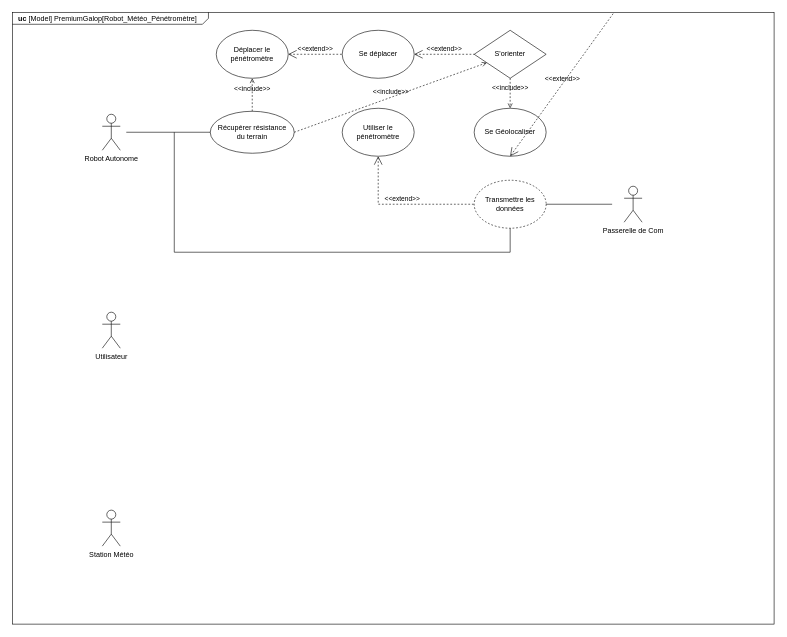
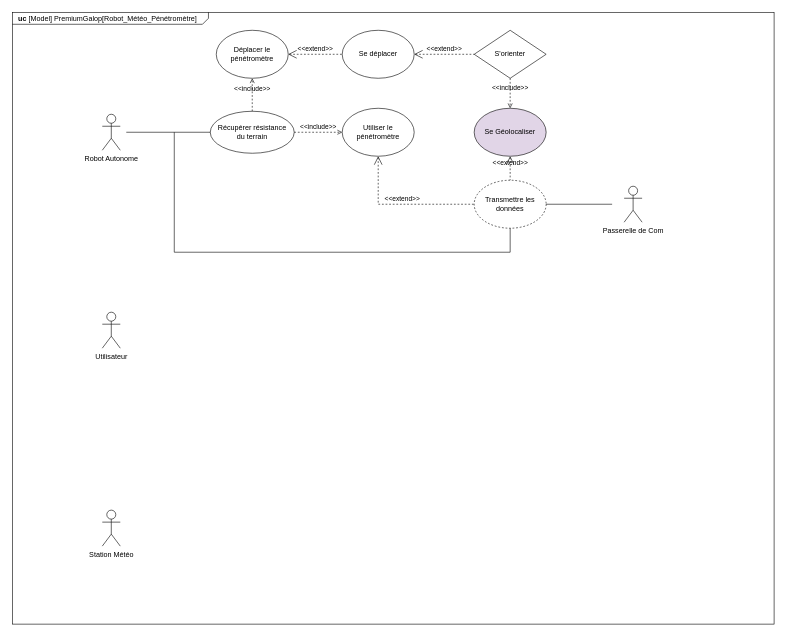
edge "uc [Model] PremiumGalop[Robot_Météo_Pénétromètre]" -> "Se Géolocaliser": now "Transmettre les données" -> "Se Géolocaliser"
edge "Récupérer résistance du terrain" -> "S'orienter": now "Récupérer résistance du terrain" -> "Utiliser le pénétromètre"
node "Se Géolocaliser": fillcolor #ffffff -> #e1d5e7
